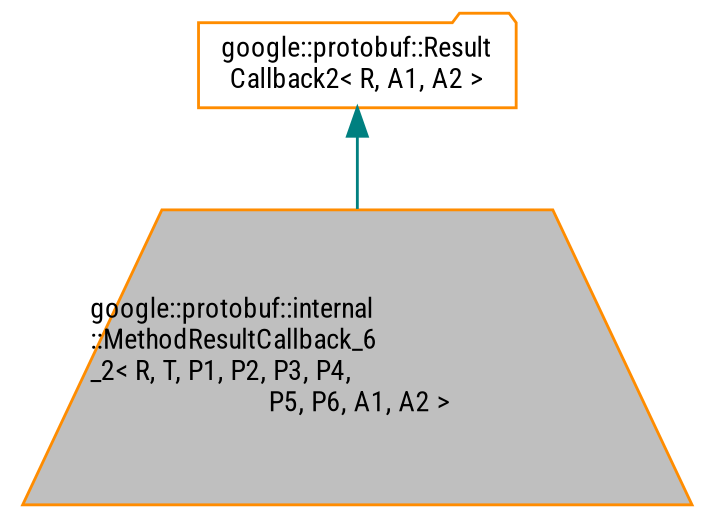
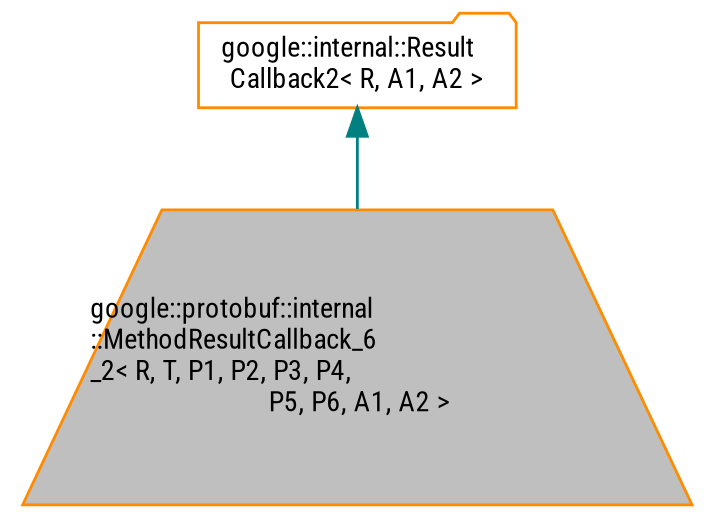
node "google::protobuf::Result Callback2< R, A1, A2 >": label "google::protobuf::Result Callback2< R, A1, A2 >" -> "google::internal::Result Callback2< R, A1, A2 >"
